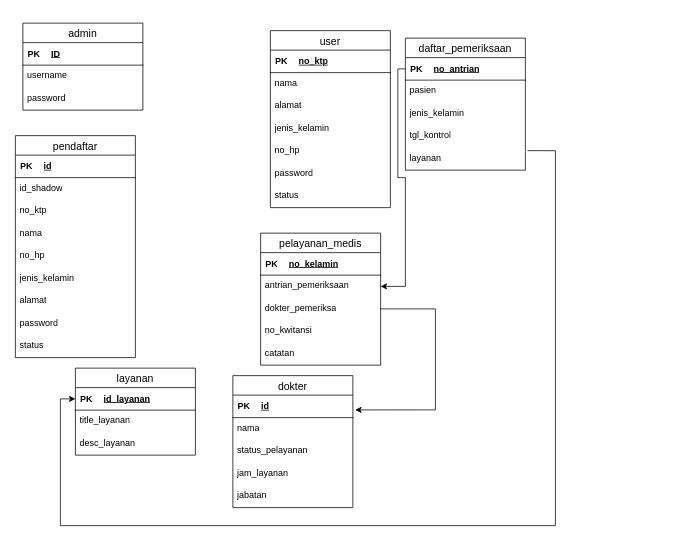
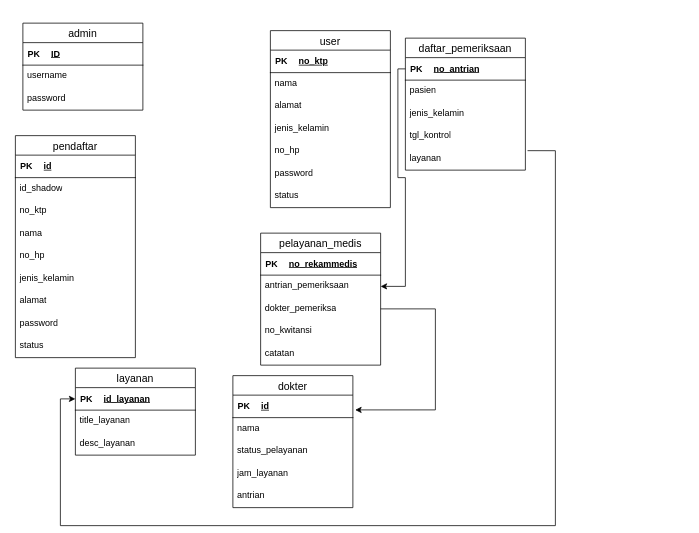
node "no_kelamin": label "no_kelamin" -> "no_rekammedis"
node "jabatan": label "jabatan" -> "antrian"
